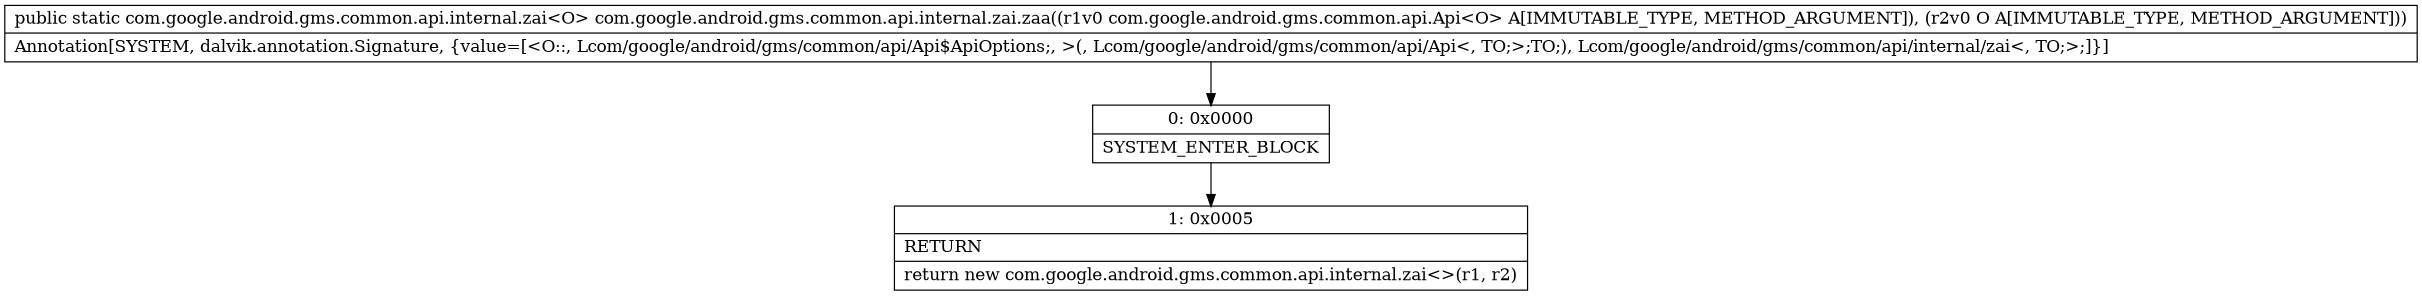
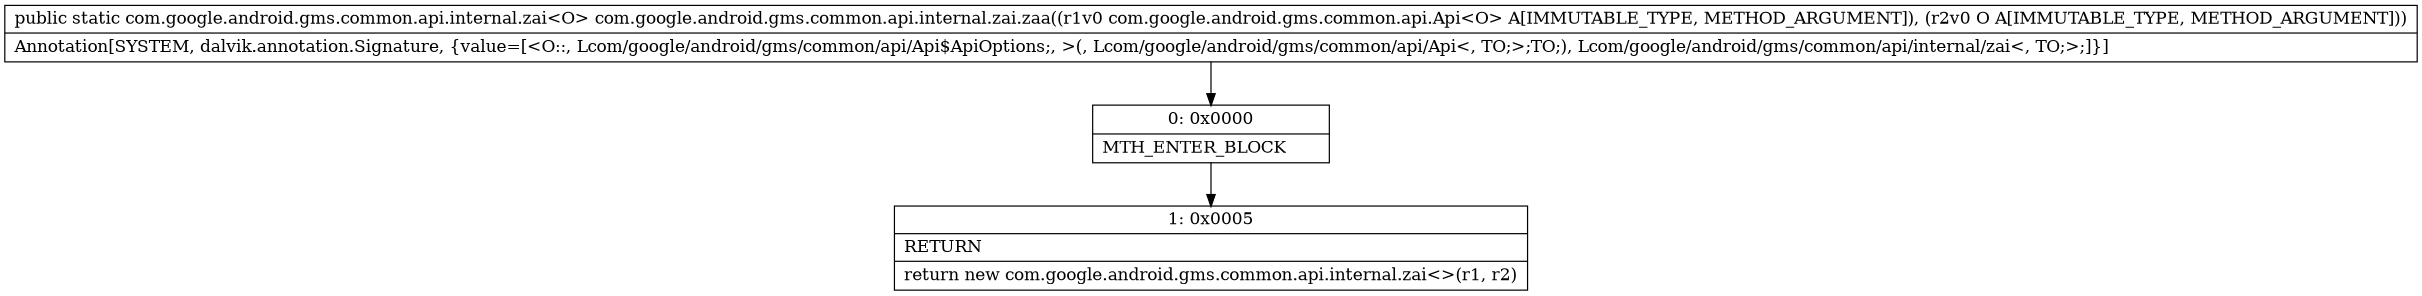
node "0: 0x0000": text "SYSTEM_ENTER_BLOCK" -> "MTH_ENTER_BLOCK"
